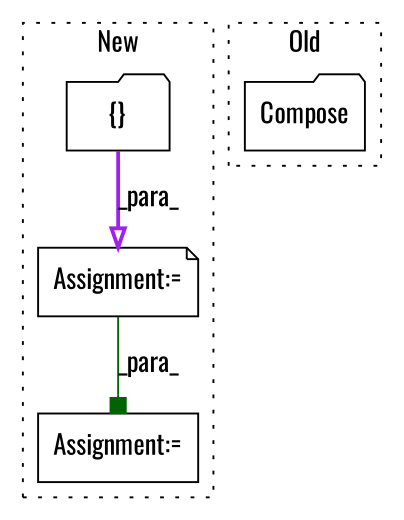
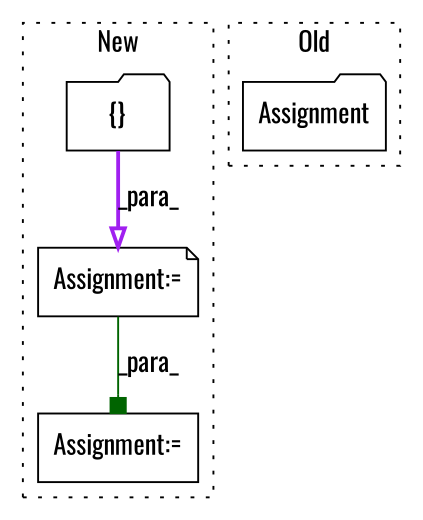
node "Compose": label "Compose" -> "Assignment"
